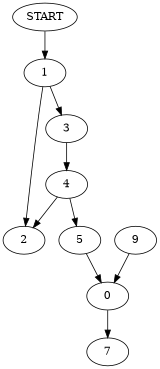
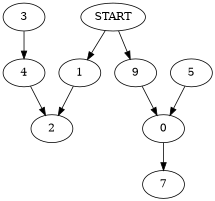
edge "START" -> "9": added
edge "1" -> "3": removed
edge "4" -> "5": removed
